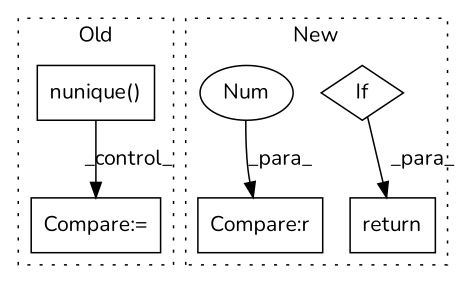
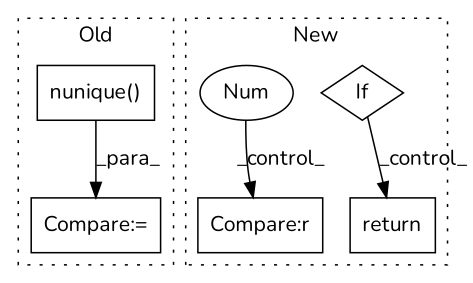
edge "nunique()" -> "Compare:=": label "_control_" -> "_para_"
edge "Num" -> "Compare:r": label "_para_" -> "_control_"
edge "If" -> "return": label "_para_" -> "_control_"
